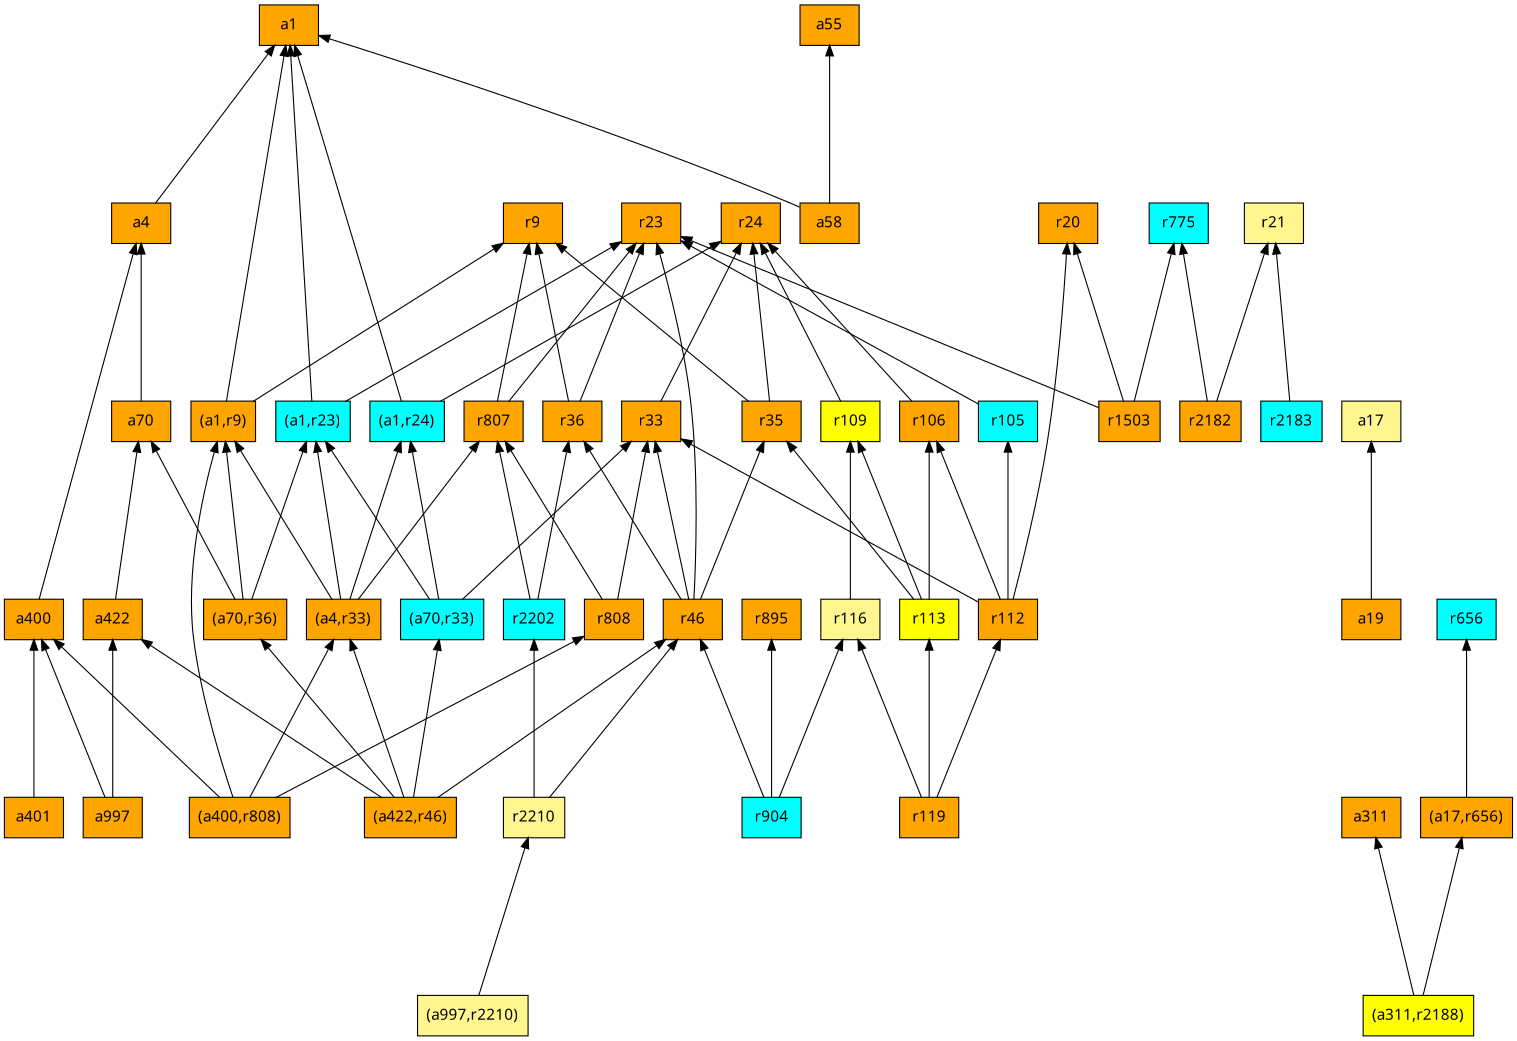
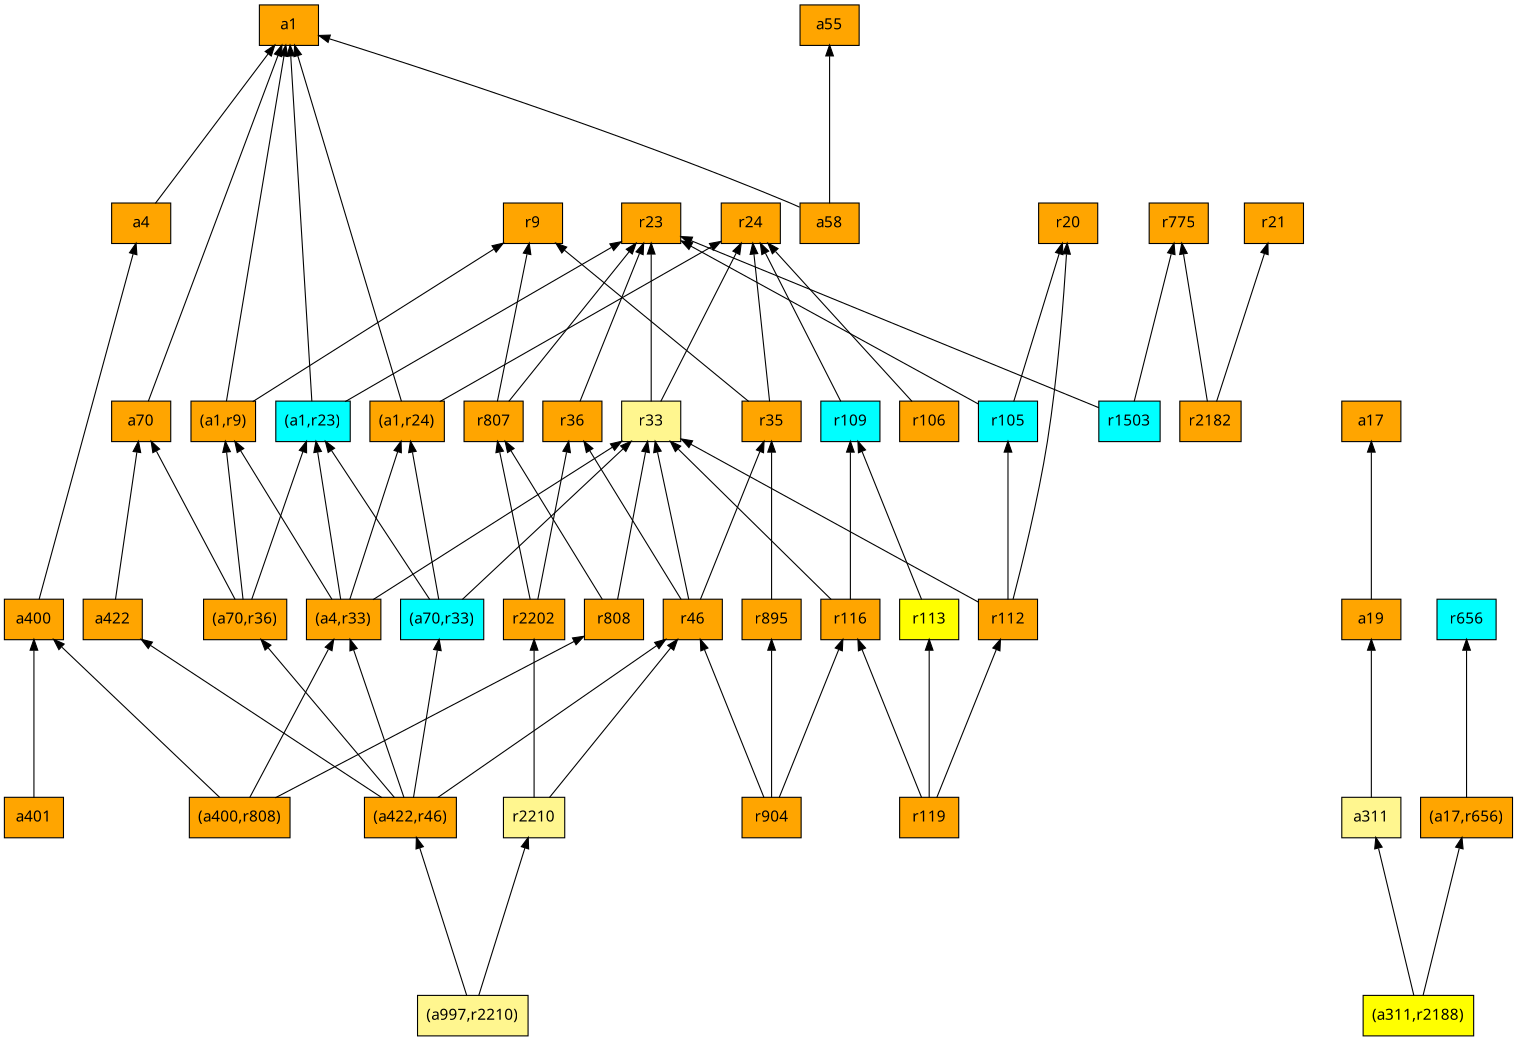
node "r775": fillcolor cyan -> orange
node "r21": fillcolor khaki1 -> orange
edge "a70" -> "a4": now "a70" -> "a1"
edge "r36" -> "r9": removed
edge "r1503" -> "r20": now "r105" -> "r20"
node "(a1,r24)": fillcolor cyan -> orange
node "r33": fillcolor orange -> khaki1
node "r109": fillcolor yellow -> cyan
node "r1503": fillcolor orange -> cyan
node "r2183": removed
node "a17": fillcolor khaki1 -> orange
edge "r46" -> "r23": now "r33" -> "r23"
edge "r113" -> "r35": now "r895" -> "r35"
edge "r116" -> "r33": added
edge "(a4,r33)" -> "r807": now "(a4,r33)" -> "r33"
edge "r113" -> "r106": removed
edge "r112" -> "r106": removed
node "r2202": fillcolor cyan -> orange
node "r116": fillcolor khaki1 -> orange
edge "(a400,r808)" -> "(a1,r9)": removed
edge "a311" -> "a19": added
node "a997": removed
node "r904": fillcolor cyan -> orange
node "a311": fillcolor orange -> khaki1
edge "(a997,r2210)" -> "(a422,r46)": added
